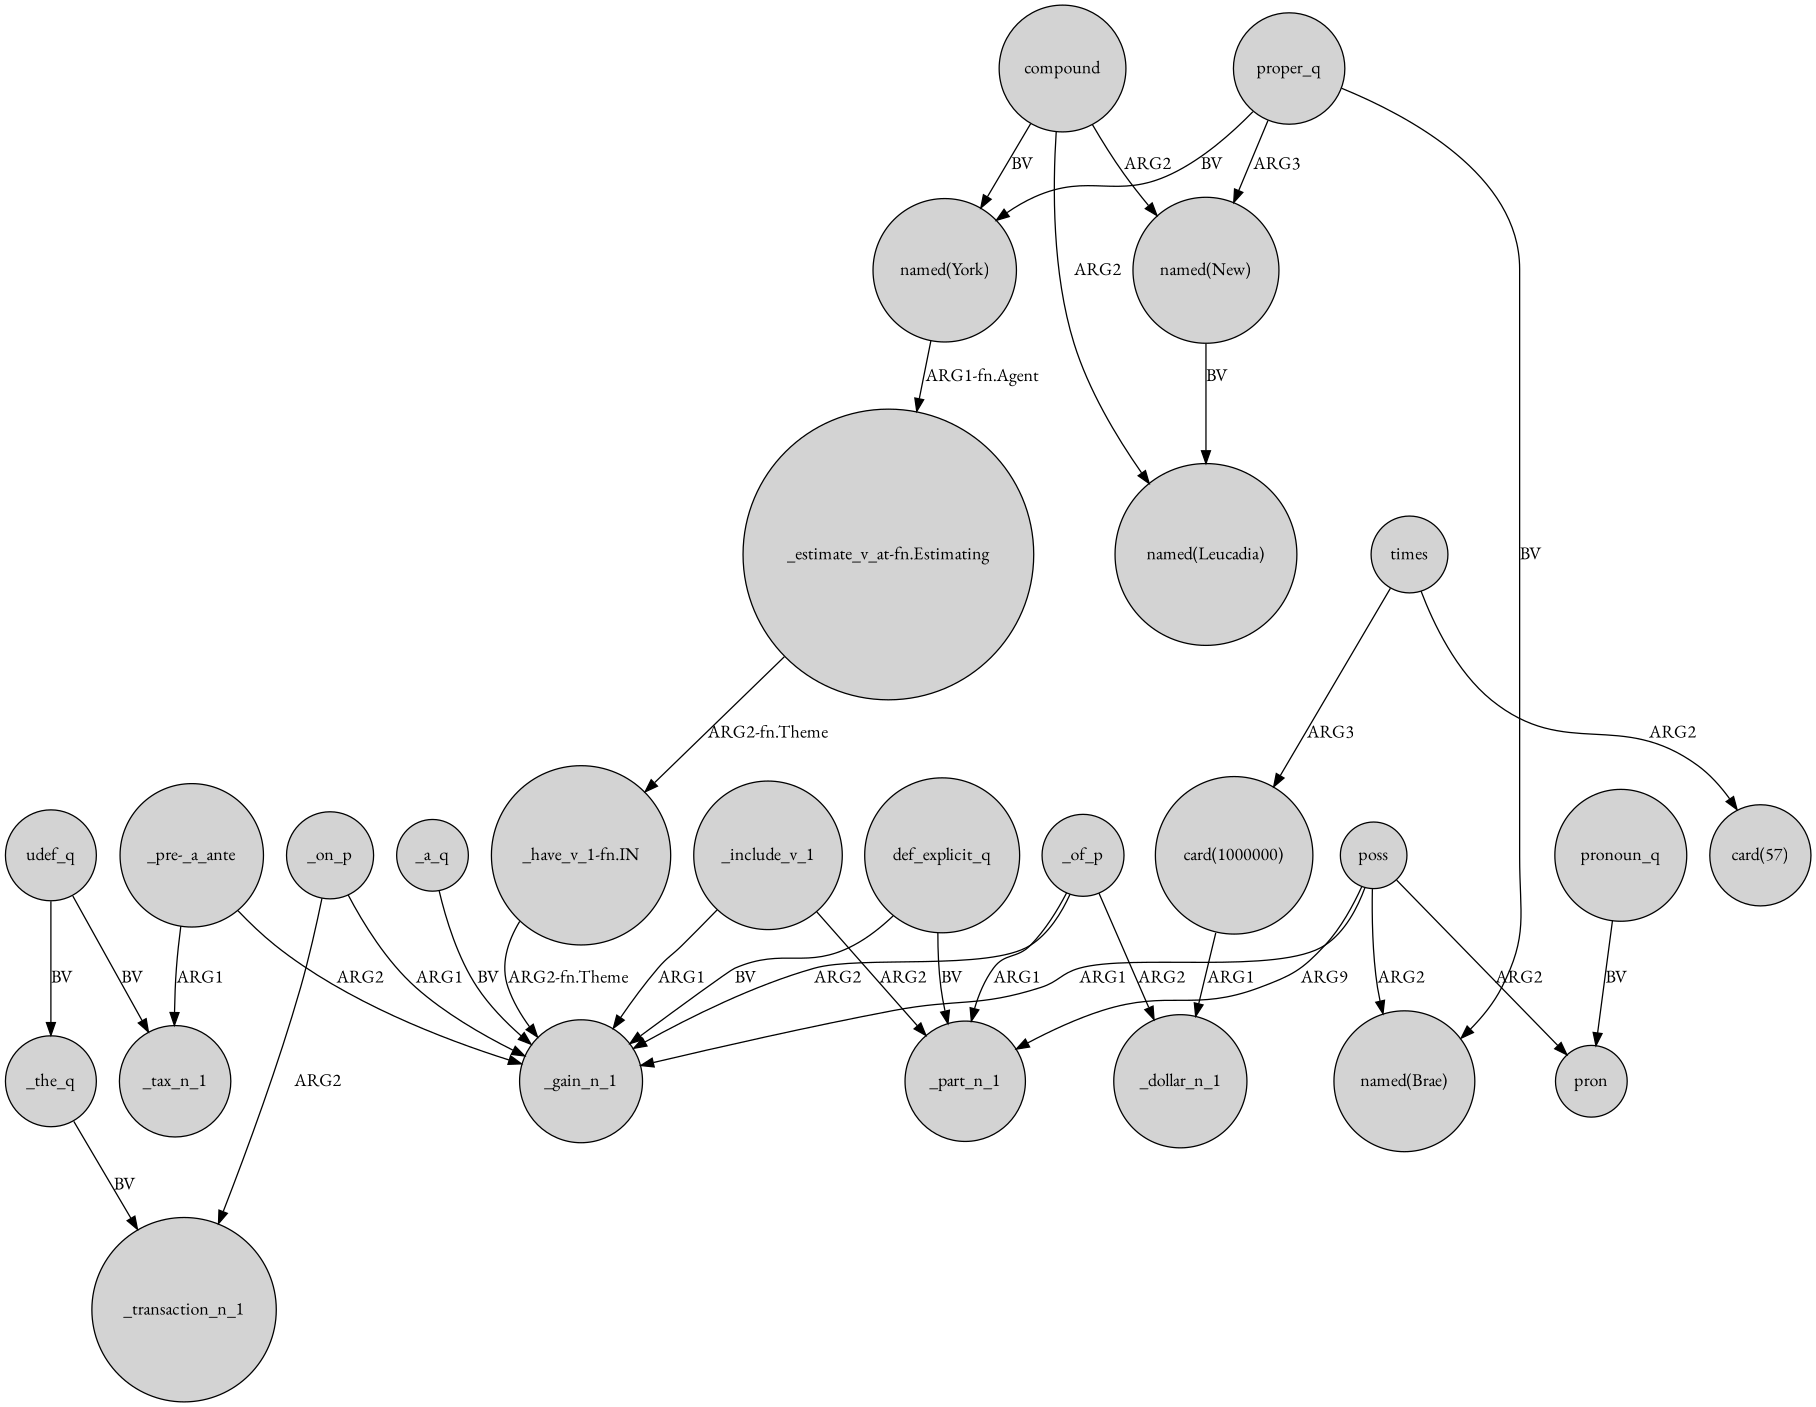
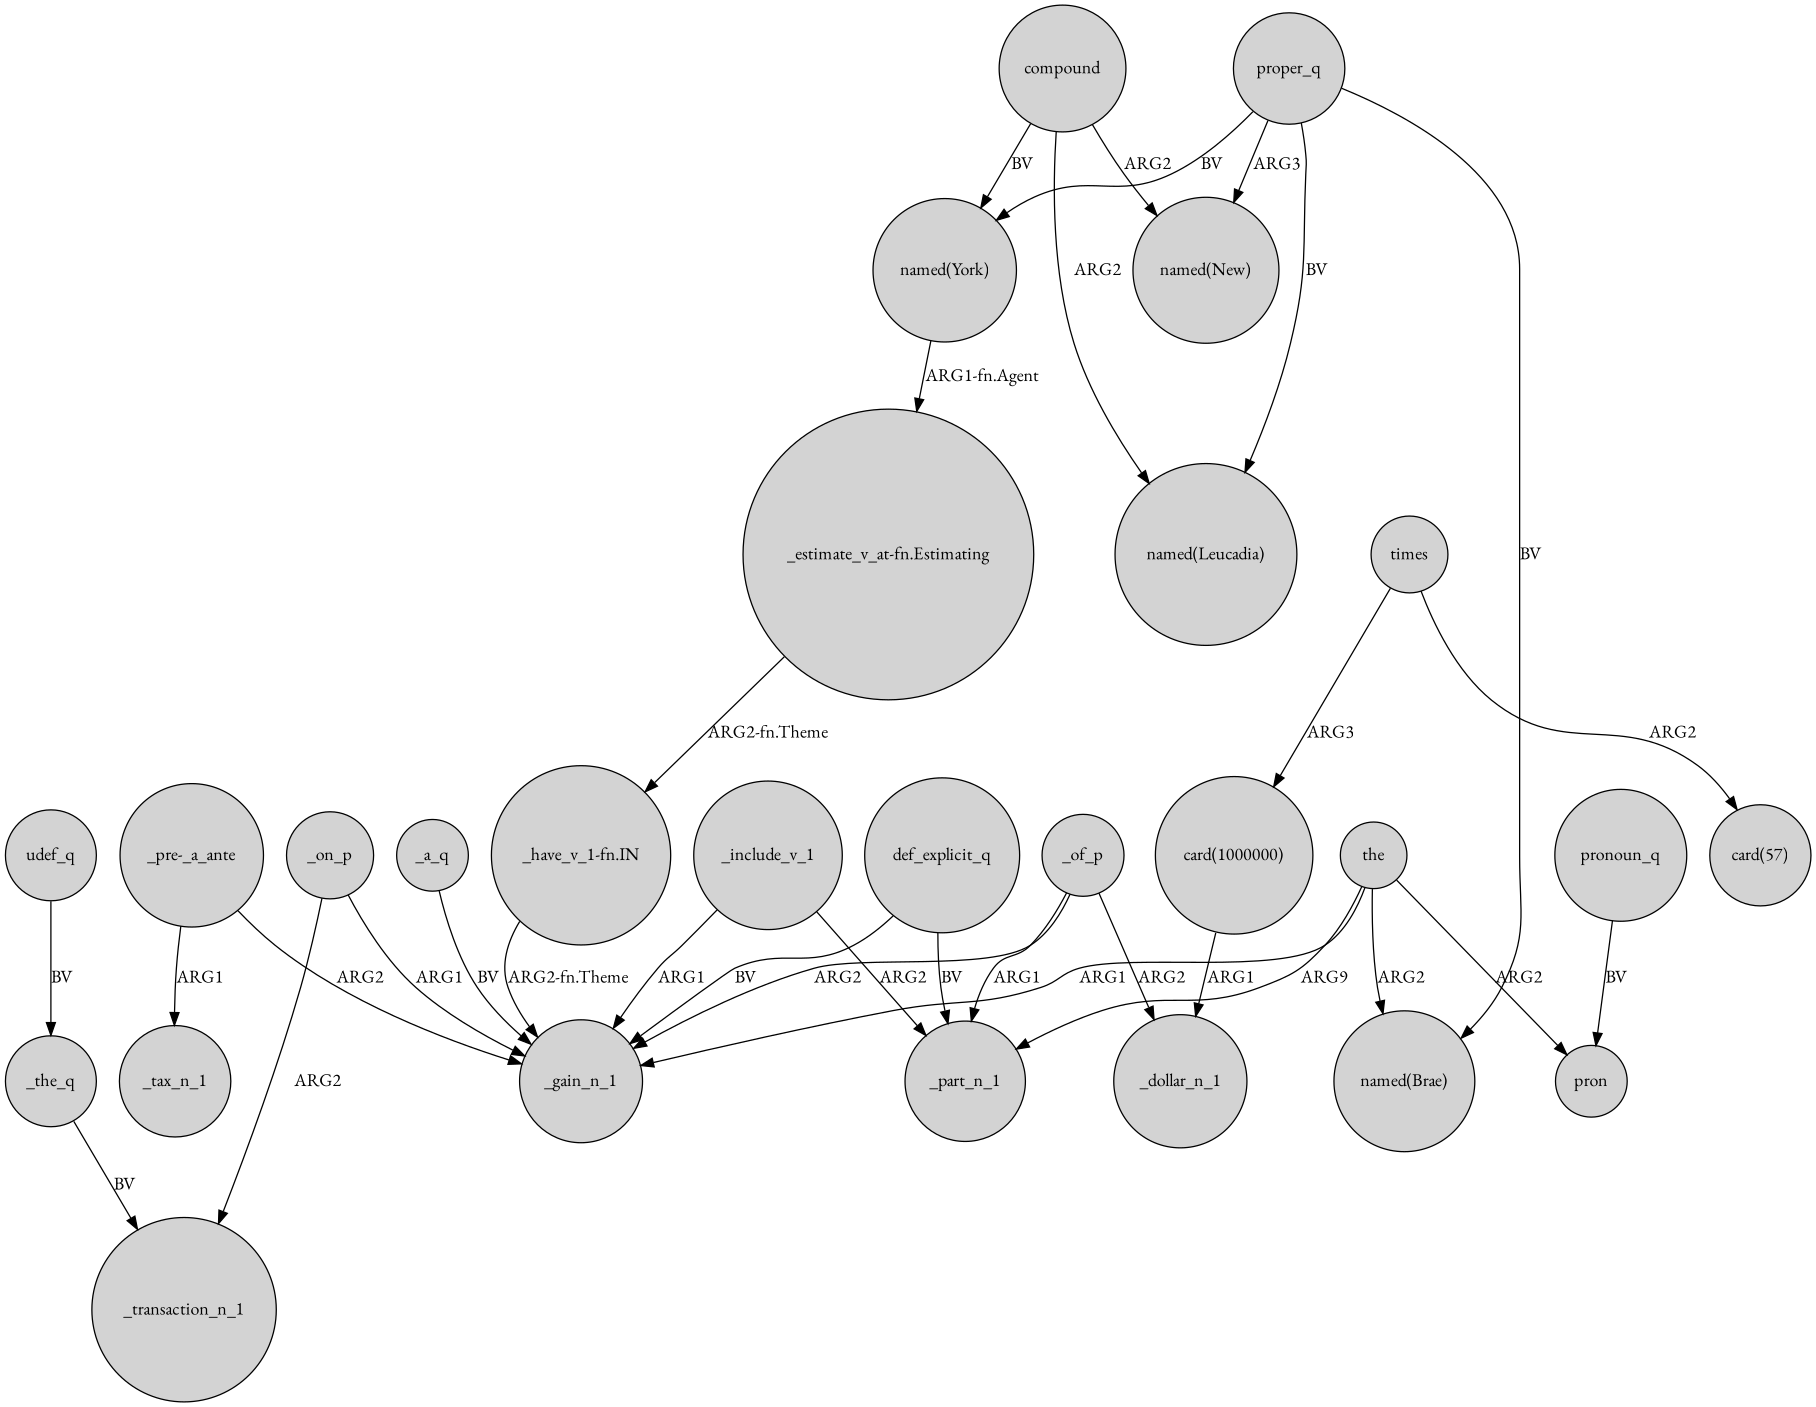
edge "named(New)" -> "named(Leucadia)": now "proper_q" -> "named(Leucadia)"
node "poss": label "poss" -> "the"
edge "udef_q" -> "_tax_n_1": removed, label "BV"
